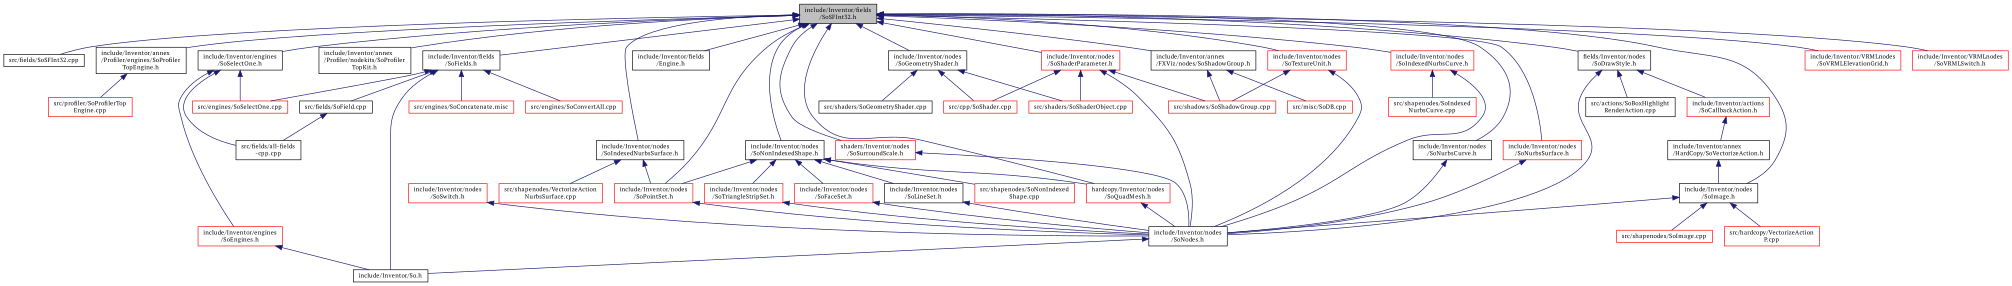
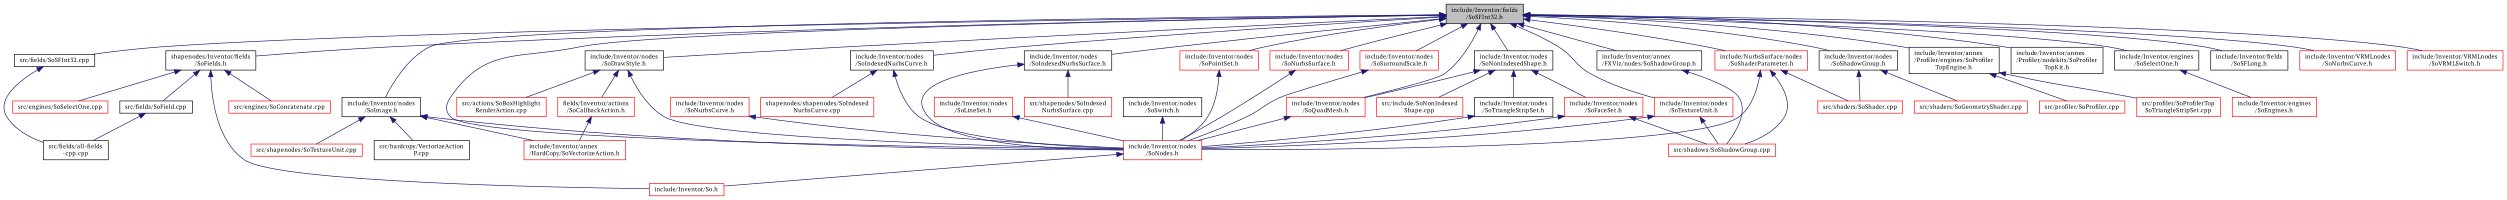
edge "include/Inventor/nodes /SoNurbsCurve.h" -> "include/Inventor/fields /SoSFInt32.h": now "include/Inventor/nodes /SoNodes.h" -> "include/Inventor/fields /SoSFInt32.h"
node "include/Inventor/fields /SoFields.h": label "include/Inventor/fields /SoFields.h" -> "shapenodes/Inventor/fields /SoFields.h"
node "include/Inventor/fields /Engine.h": label "include/Inventor/fields /Engine.h" -> "include/Inventor/fields /SoSFLong.h"
node "include/Inventor/nodes /SoGeometryShader.h": label "include/Inventor/nodes /SoGeometryShader.h" -> "include/Inventor/nodes /SoShadowGroup.h"
node "include/Inventor/nodes /SoShaderParameter.h": label "include/Inventor/nodes /SoShaderParameter.h" -> "include/NurbsSurface/nodes /SoShaderParameter.h"
node "include/Inventor/nodes /SoIndexedNurbsCurve.h": color red -> black
node "fields/Inventor/nodes /SoDrawStyle.h": label "fields/Inventor/nodes /SoDrawStyle.h" -> "include/Inventor/nodes /SoDrawStyle.h"
node "include/Inventor/VRMLnodes /SoVRMLElevationGrid.h": label "include/Inventor/VRMLnodes /SoVRMLElevationGrid.h" -> "include/Inventor/VRMLnodes /SoNurbsCurve.h"
edge "src/engines/SoSelectOne.cpp" -> "include/Inventor/engines /SoSelectOne.h": removed
node "src/profiler/SoProfilerTop Engine.cpp": label "src/profiler/SoProfilerTop Engine.cpp" -> "src/profiler/SoProfilerTop SoTriangleStripSet.cpp"
node "src/engines/SoConcatenate.misc": label "src/engines/SoConcatenate.misc" -> "src/engines/SoConcatenate.cpp"
node "src/engines/SoConvertAll.cpp": removed
node "src/shaders/SoGeometryShader.cpp": color black -> red
node "src/cpp/SoShader.cpp": label "src/cpp/SoShader.cpp" -> "src/shaders/SoShader.cpp"
node "src/shaders/SoShaderObject.cpp": removed
node "src/misc/SoDB.cpp": removed
node "src/shapenodes/SoIndexed NurbsCurve.cpp": label "src/shapenodes/SoIndexed NurbsCurve.cpp" -> "shapenodes/shapenodes/SoIndexed NurbsCurve.cpp"
node "src/actions/SoBoxHighlight RenderAction.cpp": color black -> red
node "include/Inventor/actions /SoCallbackAction.h": label "include/Inventor/actions /SoCallbackAction.h" -> "fields/Inventor/actions /SoCallbackAction.h"
node "src/profiler/SoProfiler.cpp": added
edge "src/fields/all-fields -cpp.cpp" -> "include/Inventor/engines /SoSelectOne.h": now "src/fields/all-fields -cpp.cpp" -> "src/fields/SoSFInt32.cpp"
edge "src/shadows/SoShadowGroup.cpp" -> "include/Inventor/nodes /SoFaceSet.h": added
node "shaders/Inventor/nodes /SoSurroundScale.h": label "shaders/Inventor/nodes /SoSurroundScale.h" -> "include/Inventor/nodes /SoSurroundScale.h"
node "include/Inventor/nodes /SoNurbsCurve.h": color black -> red
node "include/Inventor/annex /HardCopy/SoVectorizeAction.h": color black -> red
edge "include/Inventor/nodes /SoPointSet.h" -> "include/Inventor/nodes /SoNonIndexedShape.h": removed
edge "include/Inventor/nodes /SoLineSet.h" -> "include/Inventor/nodes /SoNonIndexedShape.h": removed
edge "include/Inventor/nodes /SoPointSet.h" -> "include/Inventor/nodes /SoIndexedNurbsSurface.h": now "include/Inventor/nodes /SoNodes.h" -> "include/Inventor/nodes /SoIndexedNurbsSurface.h"
edge "include/Inventor/nodes /SoImage.h" -> "include/Inventor/annex /HardCopy/SoVectorizeAction.h": reversed
node "include/Inventor/nodes /SoSwitch.h": color red -> black
node "src/shapenodes/VectorizeAction NurbsSurface.cpp": label "src/shapenodes/VectorizeAction NurbsSurface.cpp" -> "src/shapenodes/SoIndexed NurbsSurface.cpp"
node "include/Inventor/nodes /SoTriangleStripSet.h": color red -> black
node "include/Inventor/nodes /SoLineSet.h": color black -> red
node "src/shapenodes/SoNonIndexed Shape.cpp": label "src/shapenodes/SoNonIndexed Shape.cpp" -> "src/include/SoNonIndexed Shape.cpp"
node "hardcopy/Inventor/nodes /SoQuadMesh.h": label "hardcopy/Inventor/nodes /SoQuadMesh.h" -> "include/Inventor/nodes /SoQuadMesh.h"
node "include/Inventor/nodes /SoNodes.h": color black -> red
node "src/shapenodes/SoImage.cpp": label "src/shapenodes/SoImage.cpp" -> "src/shapenodes/SoTextureUnit.cpp"
node "src/hardcopy/VectorizeAction P.cpp": color red -> black
edge "include/Inventor/So.h" -> "include/Inventor/engines /SoEngines.h": removed
node "include/Inventor/So.h": color black -> red
